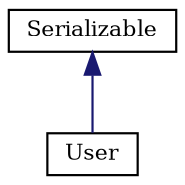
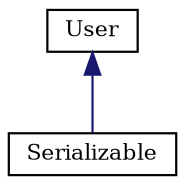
edge "User" -> "Serializable": reversed
